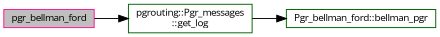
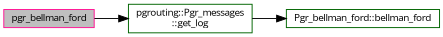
node "Pgr_bellman_ford::bellman_pgr": label "Pgr_bellman_ford::bellman_pgr" -> "Pgr_bellman_ford::bellman_ford"
